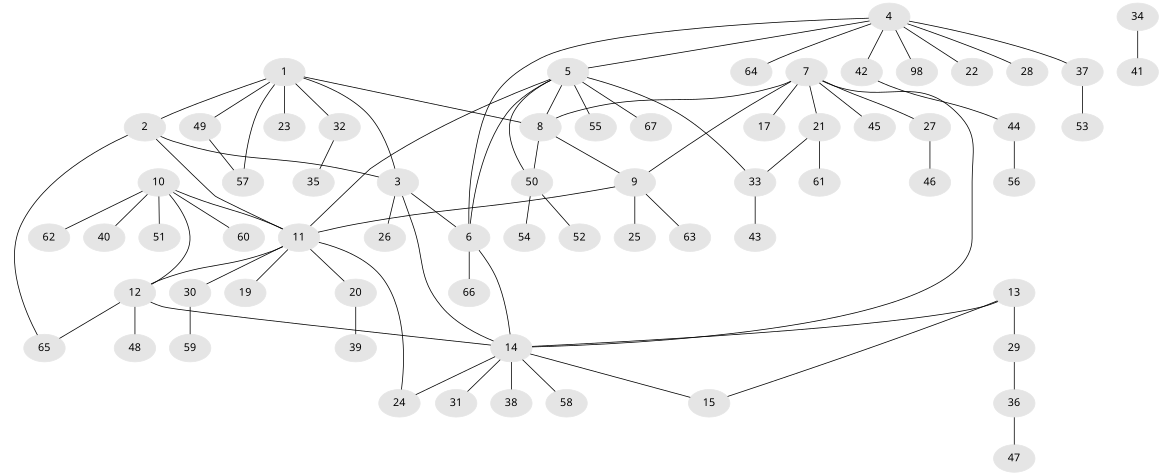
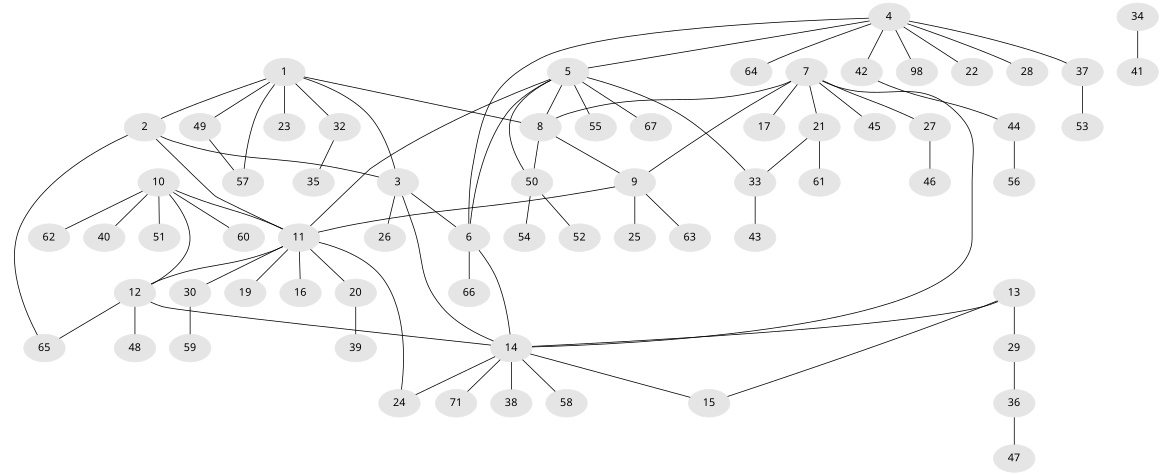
node "16": added
node "31": label "31" -> "71"
